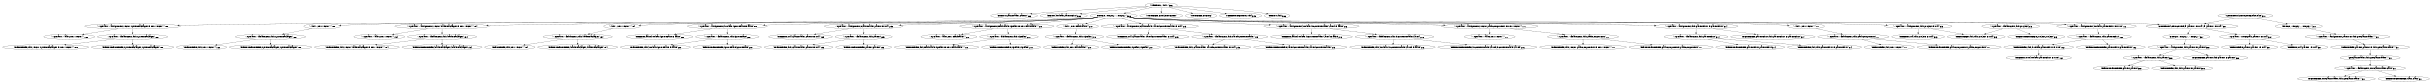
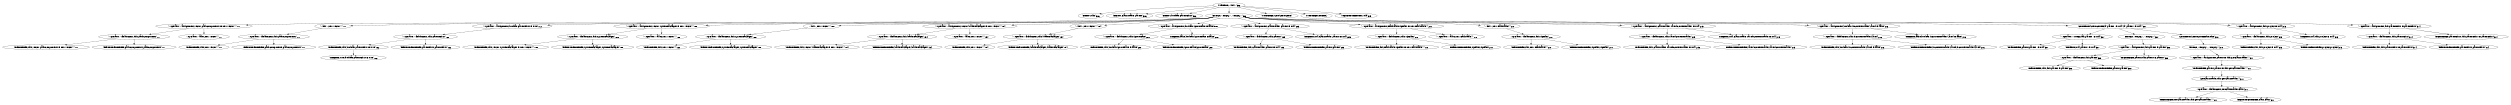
edge "(CONTROL_STRUCTURE,else,else)" -> "(CONTROL_STRUCTURE,if (parent != null),if (parent != null))": reversed
edge "(<operator>.assignment,this.project = null)" -> "(IDENTIFIER,this,this.project = null)": now "(<operator>.assignment,this.project = null)" -> "(<operator>.fieldAccess,this.project)"
